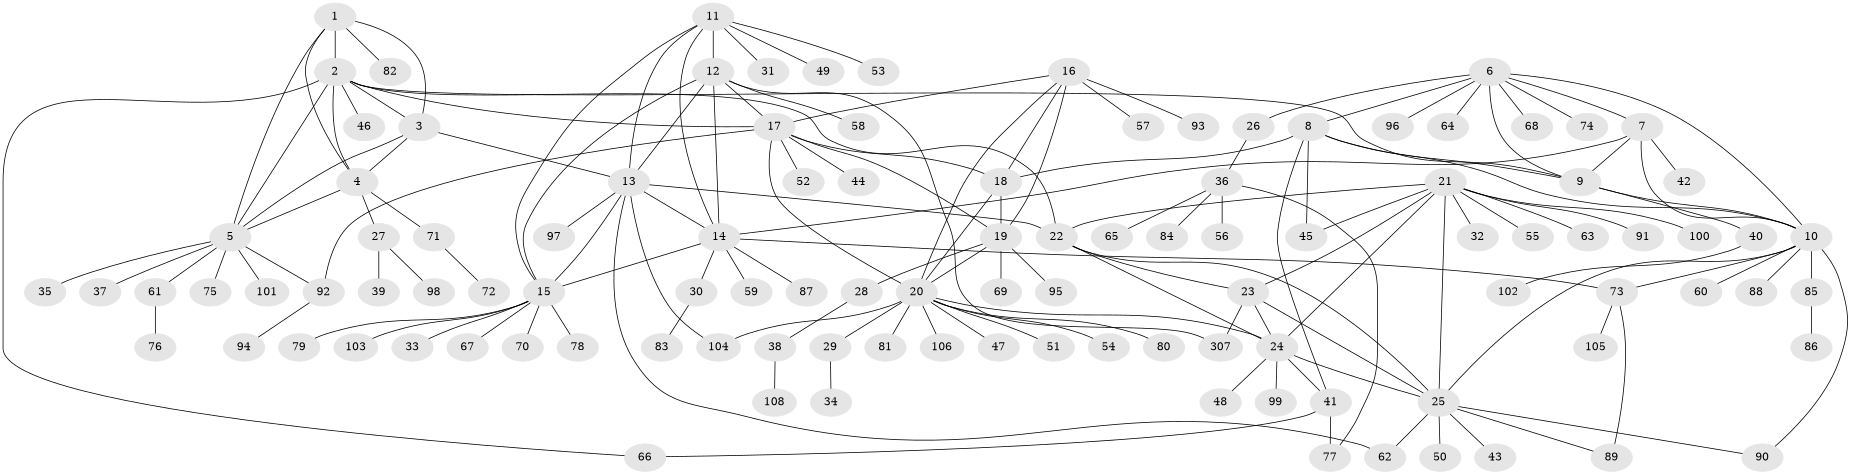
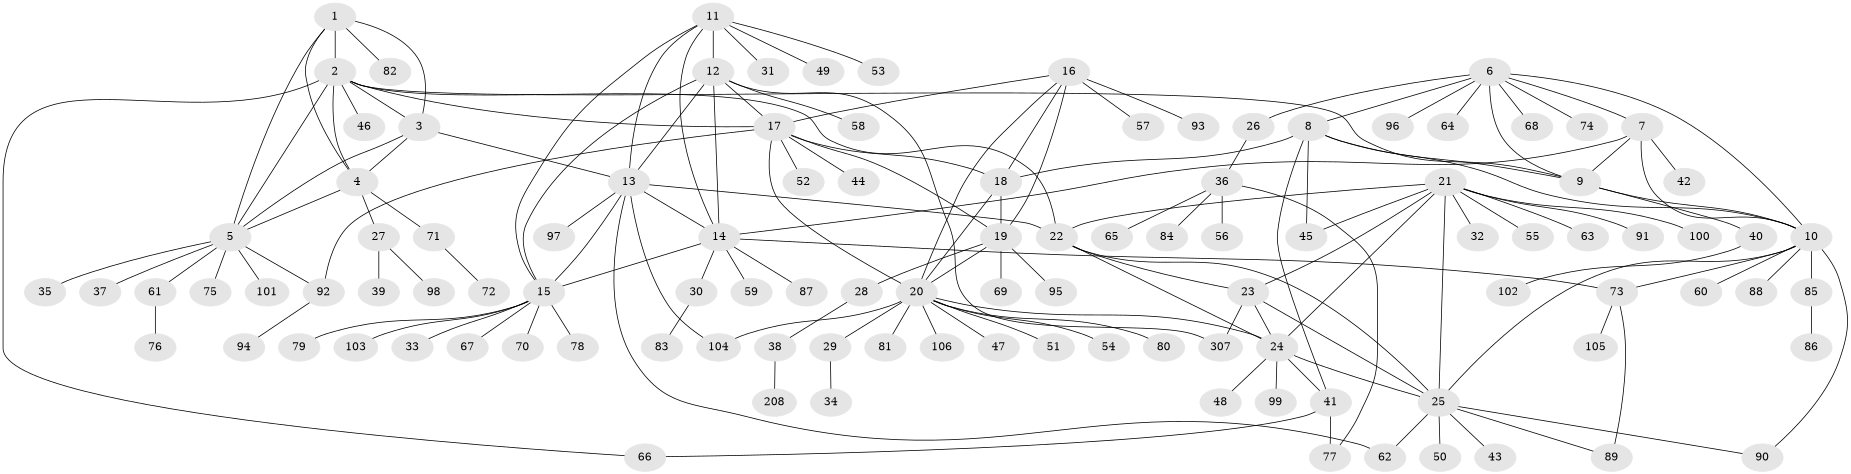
node "108": label "108" -> "208"
